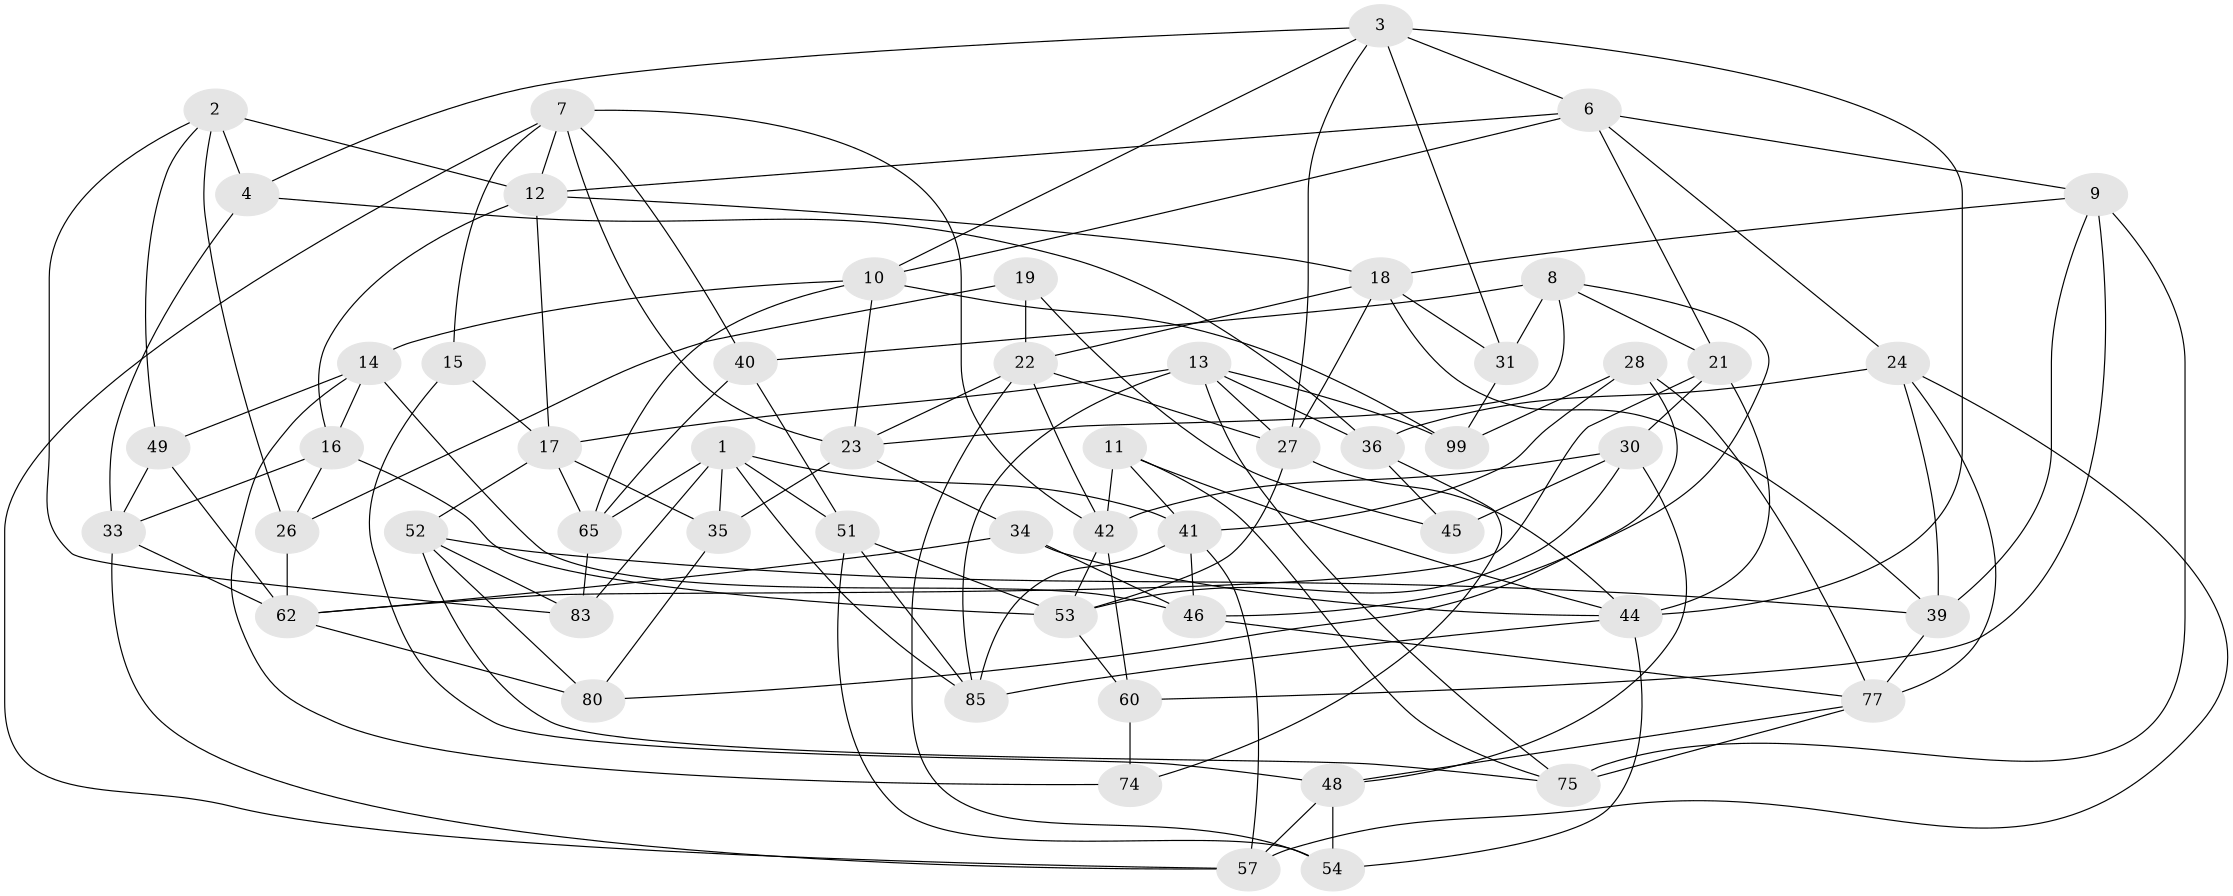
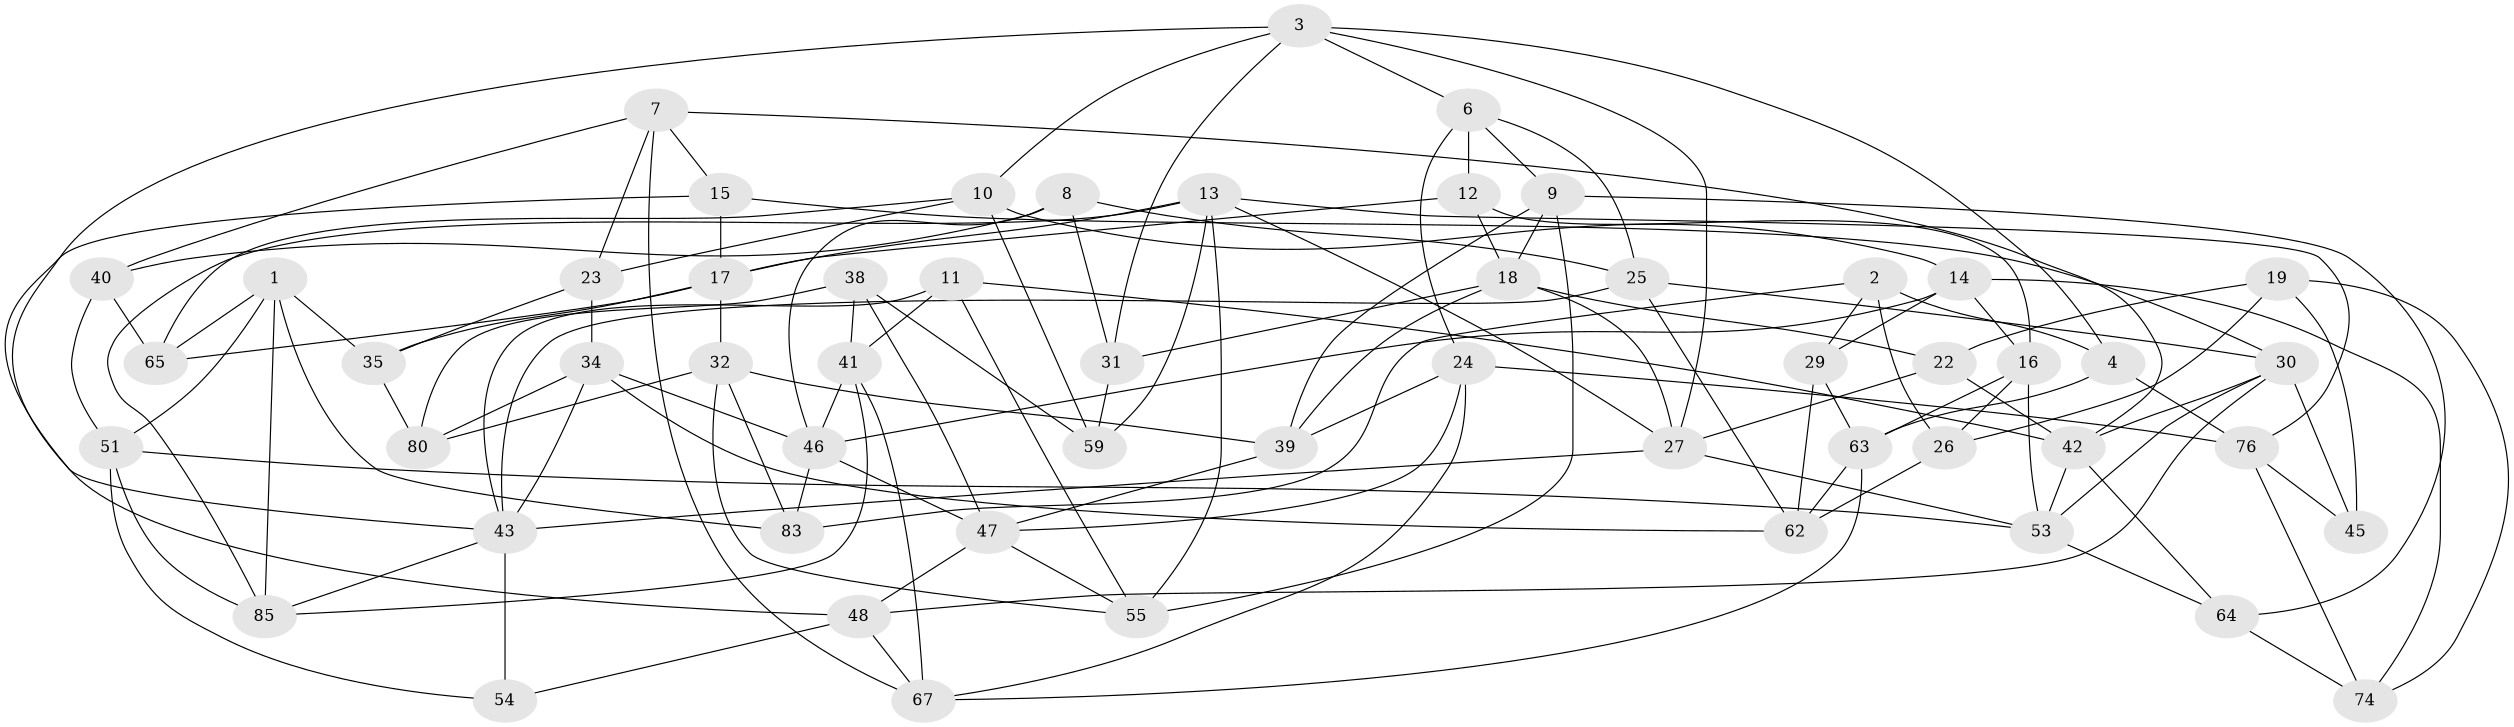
edge "2" -- "12": removed
edge "7" -- "12": removed
edge "6" -- "10": removed
edge "15" -- "30": added
node "28": label "28" -> "38"
node "21": label "21" -> "25"
edge "22" -- "23": removed
edge "8" -- "23": removed
node "49": label "49" -> "29"
node "36": label "36" -> "76"
node "99": label "99" -> "59"
edge "19" -- "74": added
edge "1" -- "41": removed
node "33": label "33" -> "63"
node "52": label "52" -> "32"
edge "65" -- "83": now "46" -- "83"
node "44": label "44" -> "43"
edge "62" -- "80": now "34" -- "80"
node "60": label "60" -> "64"
node "77": label "77" -> "47"
edge "22" -- "54": removed
node "75": label "75" -> "55"
node "57": label "57" -> "67"
